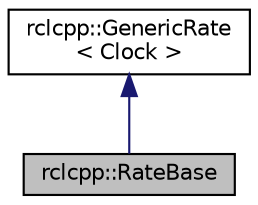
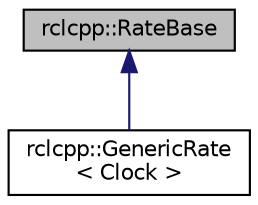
edge "rclcpp::RateBase" -> "rclcpp::GenericRate < Clock >": reversed
